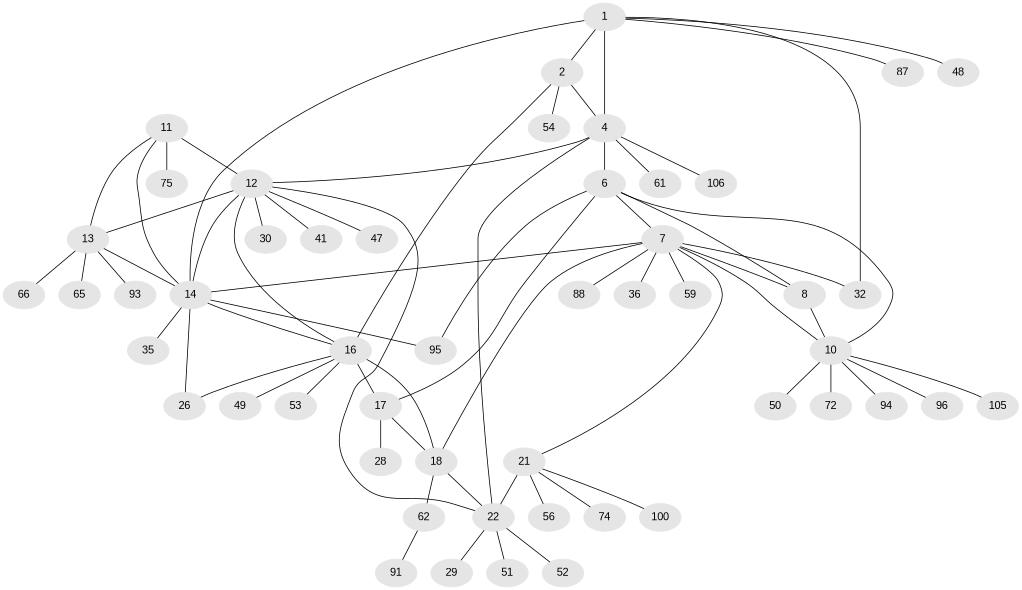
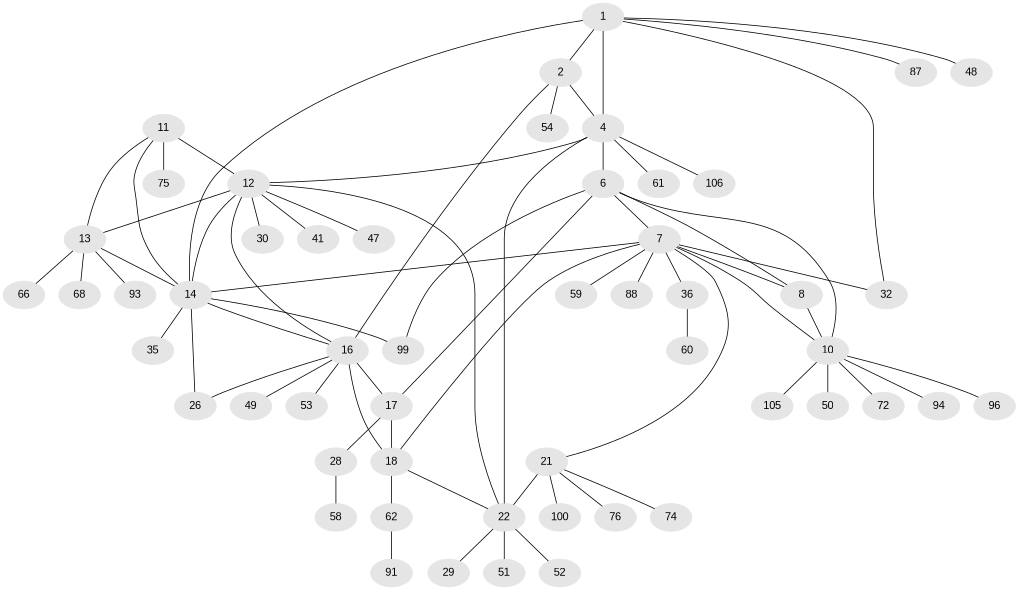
node "65": label "65" -> "68"
node "95": label "95" -> "99"
node "60": added
node "58": added
node "56": label "56" -> "76"
